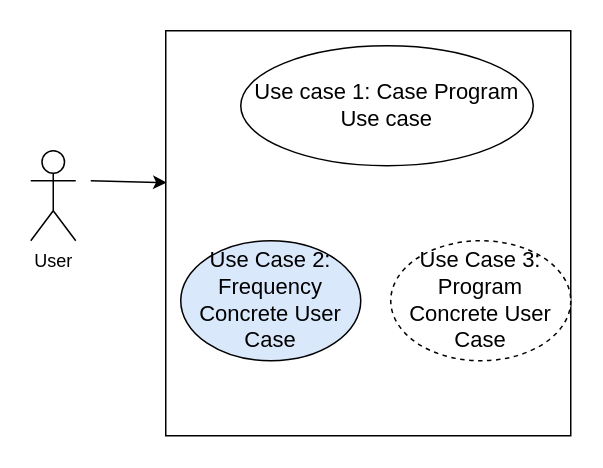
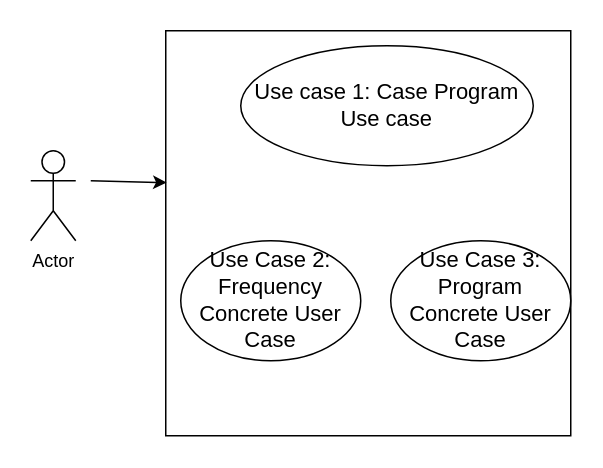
node "User": label "User" -> "Actor"
node "Use Case 2: Frequency Concrete User Case": fillcolor #dae8fc -> #ffffff
node "Use Case 3: Program Concrete User Case": style dashed -> solid
